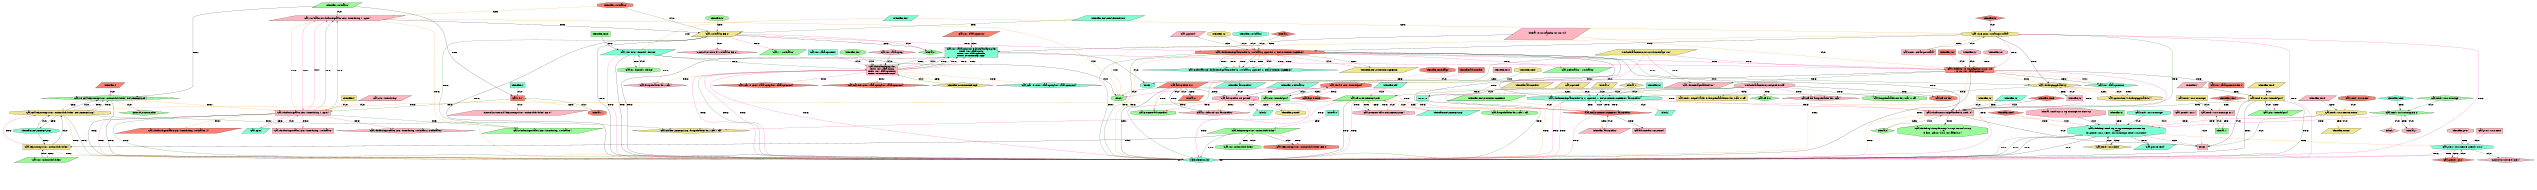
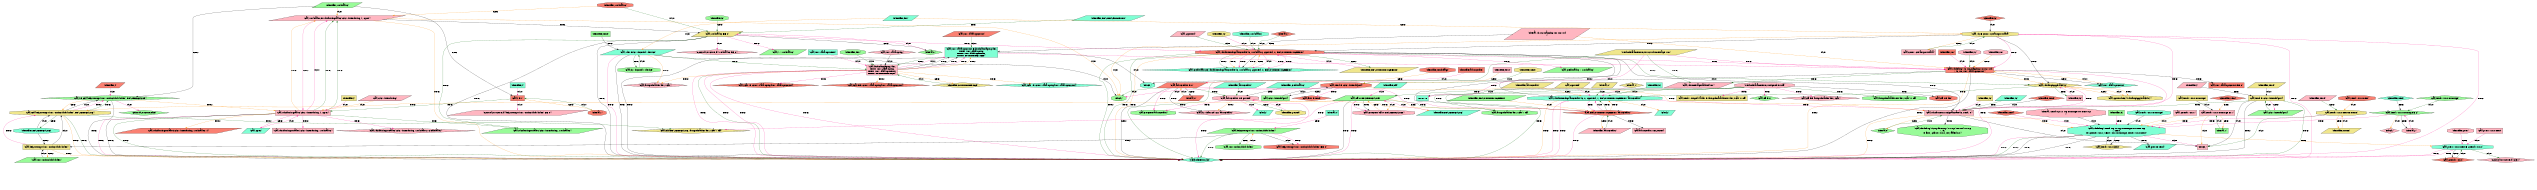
edge "(MethodParameterIn,unsigned int off)" -> "(Call,ib_sg_dma_len(dev, scat) - off)": added, label "DDG:"
edge "(Call,*ic = conn->c_transport_data)" -> "(Call,rds_ib_set_wr_signal_state(ic, send, 0))": color darkgreen -> deeppink
edge "(Call,off % RDS_FRAG_SIZE)" -> "(Call,ib_sg_dma_len(dev, scat) - off)": color darkorange -> darkgreen
